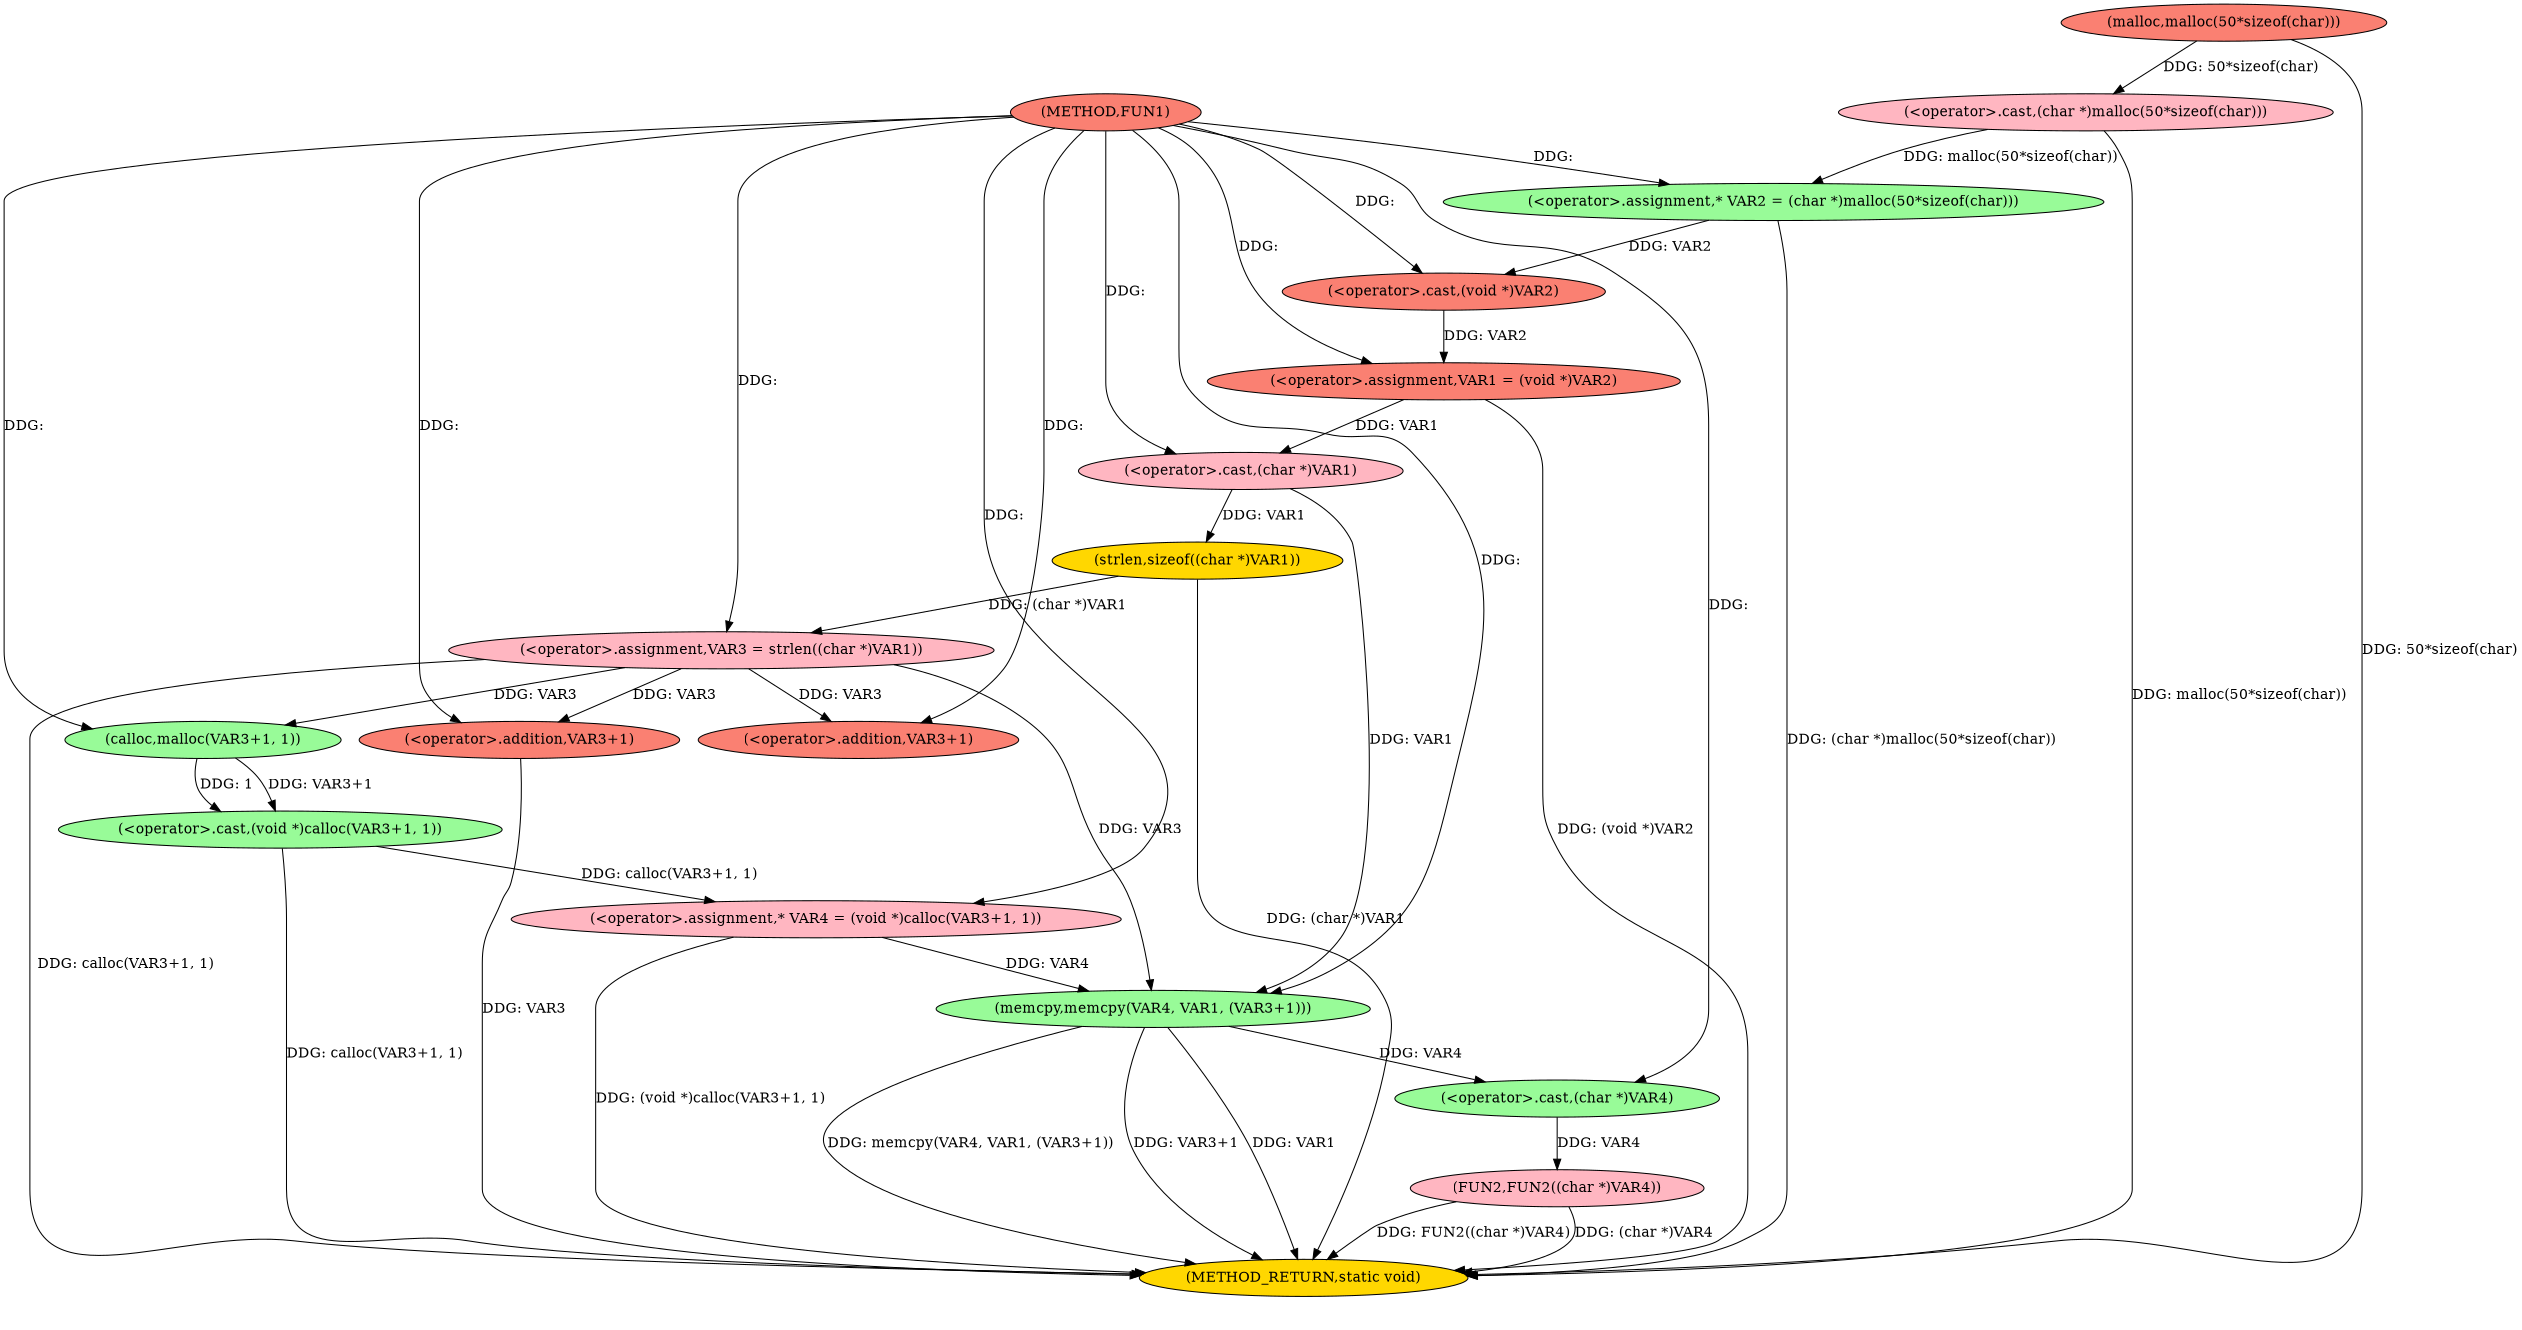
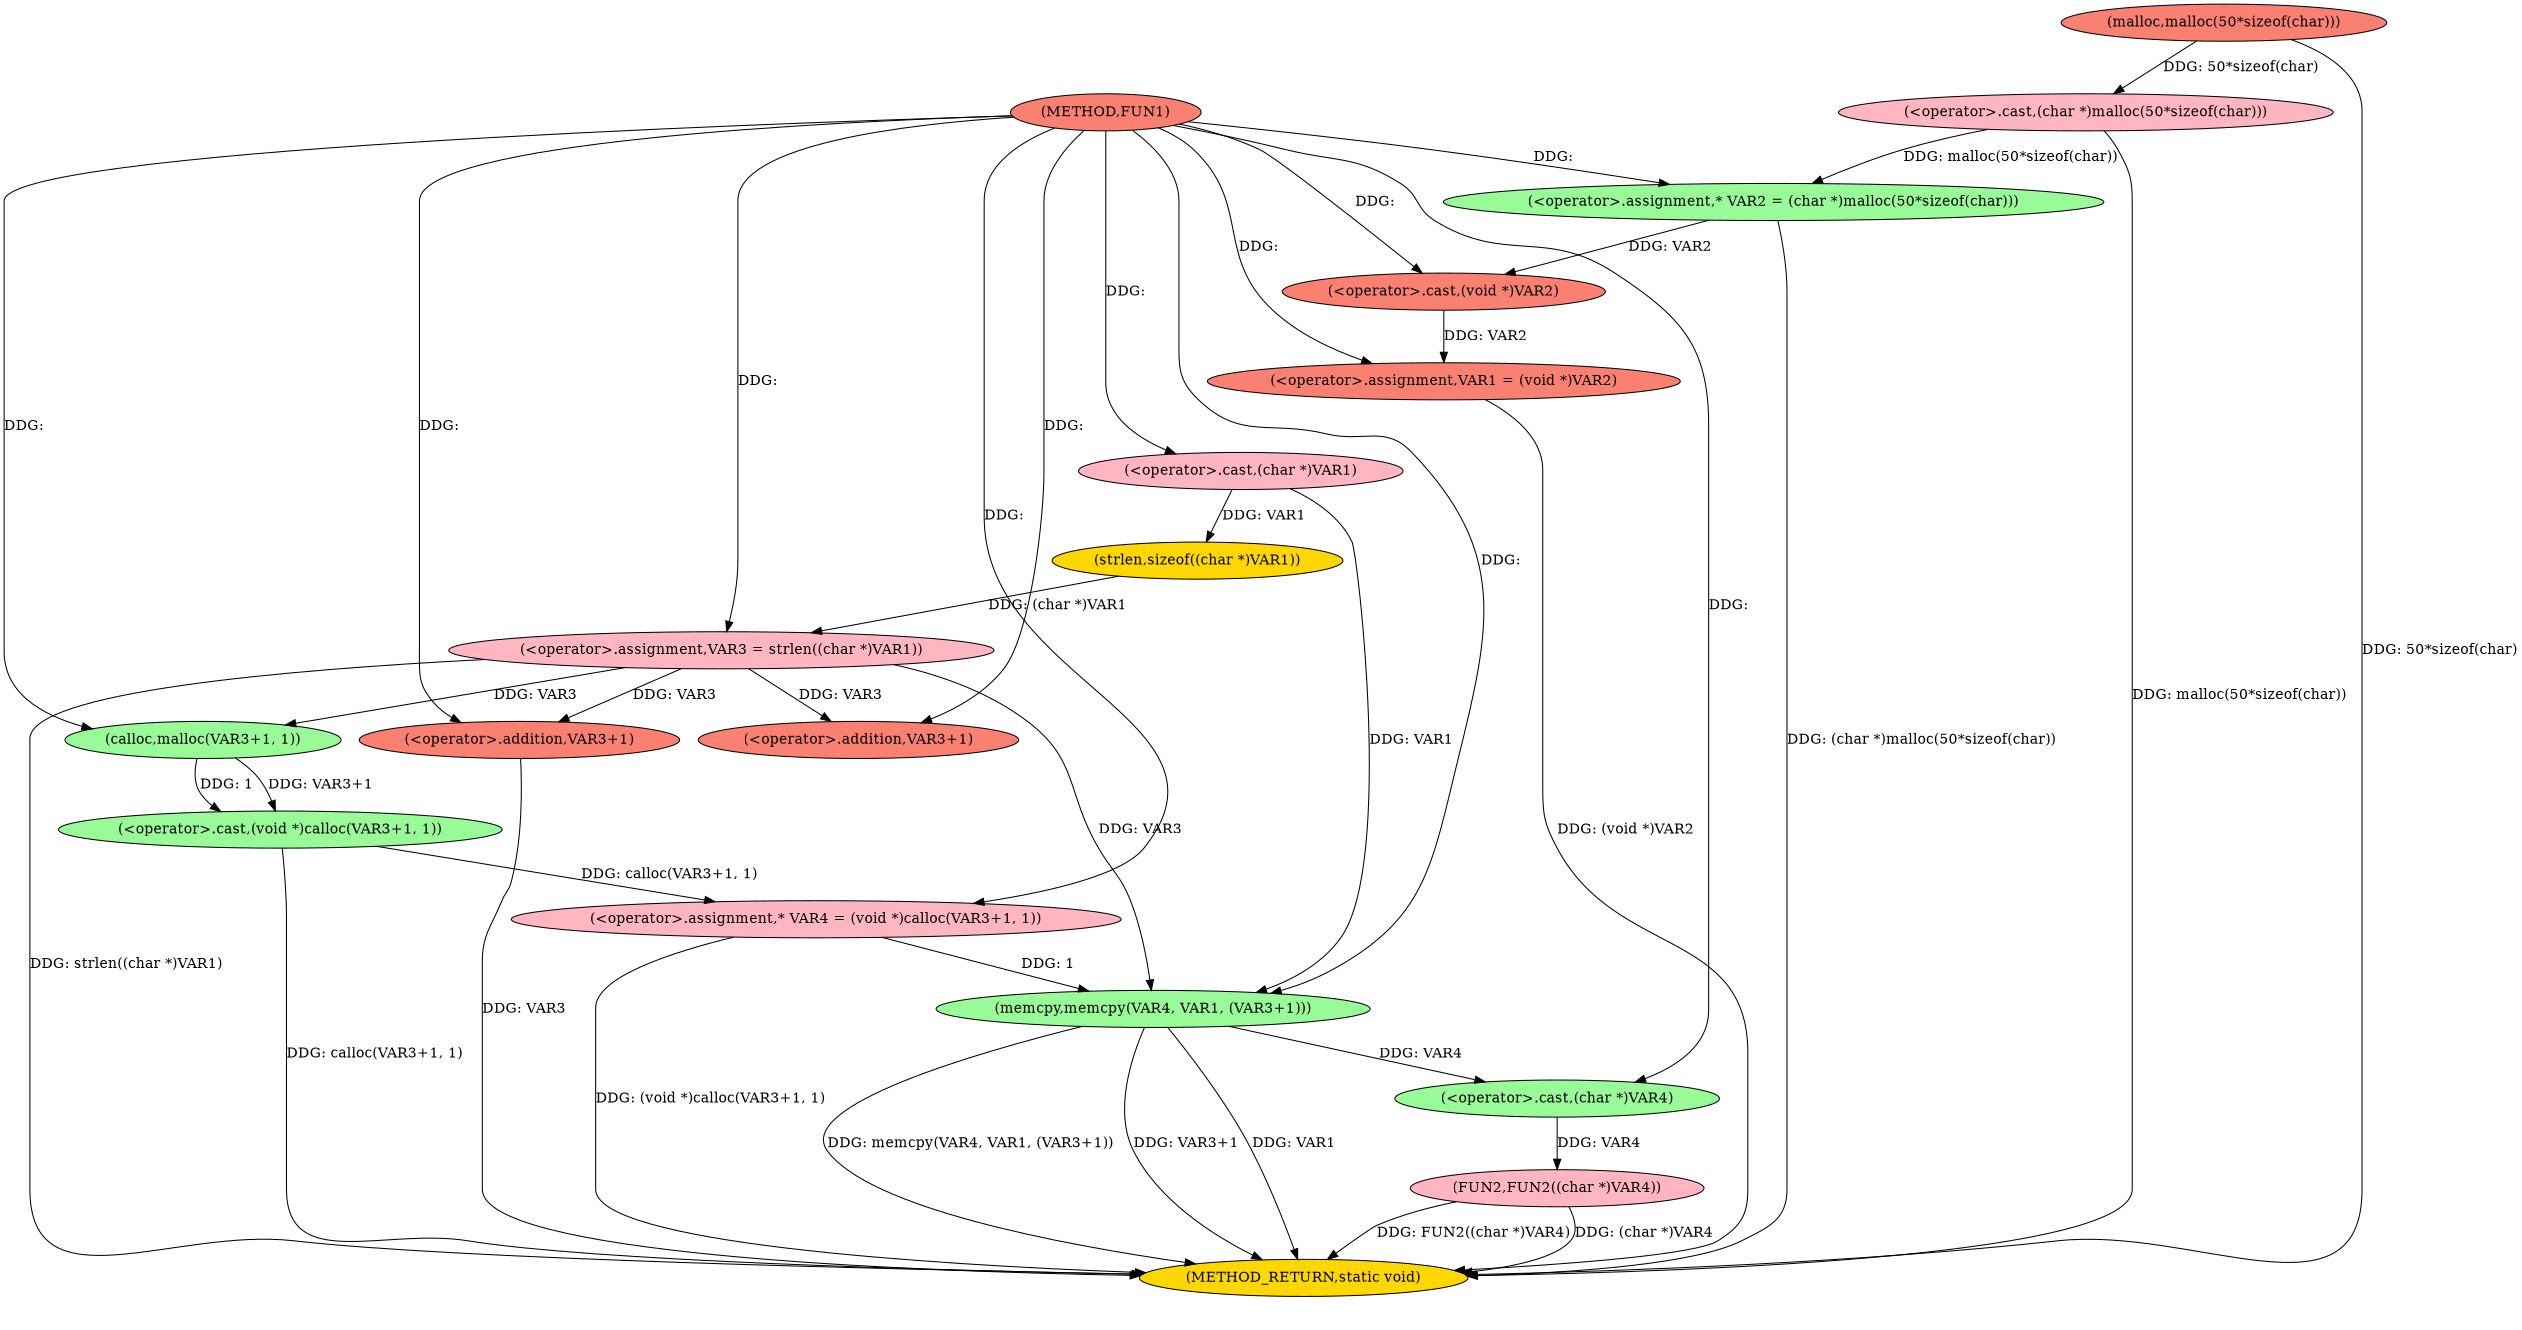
edge "(<operator>.assignment,VAR1 = (void *)VAR2)" -> "(<operator>.cast,(char *)VAR1)": removed, label "DDG: VAR1"
edge "(strlen,sizeof((char *)VAR1))" -> "(METHOD_RETURN,static void)": removed, label "DDG: (char *)VAR1"
edge "(<operator>.assignment,VAR3 = strlen((char *)VAR1))" -> "(METHOD_RETURN,static void)": label "DDG: calloc(VAR3+1, 1)" -> "DDG: strlen((char *)VAR1)"
edge "(<operator>.assignment,* VAR4 = (void *)calloc(VAR3+1, 1))" -> "(memcpy,memcpy(VAR4, VAR1, (VAR3+1)))": label "DDG: VAR4" -> "DDG: 1"
